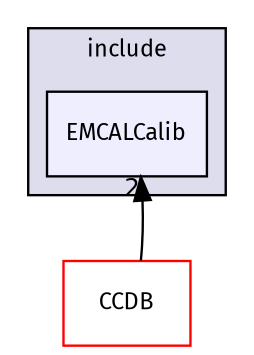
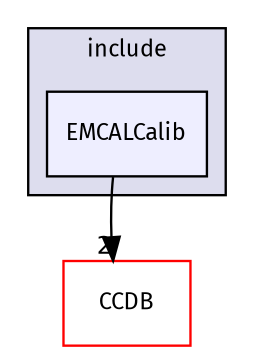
edge "CCDB" -> "EMCALCalib": reversed
